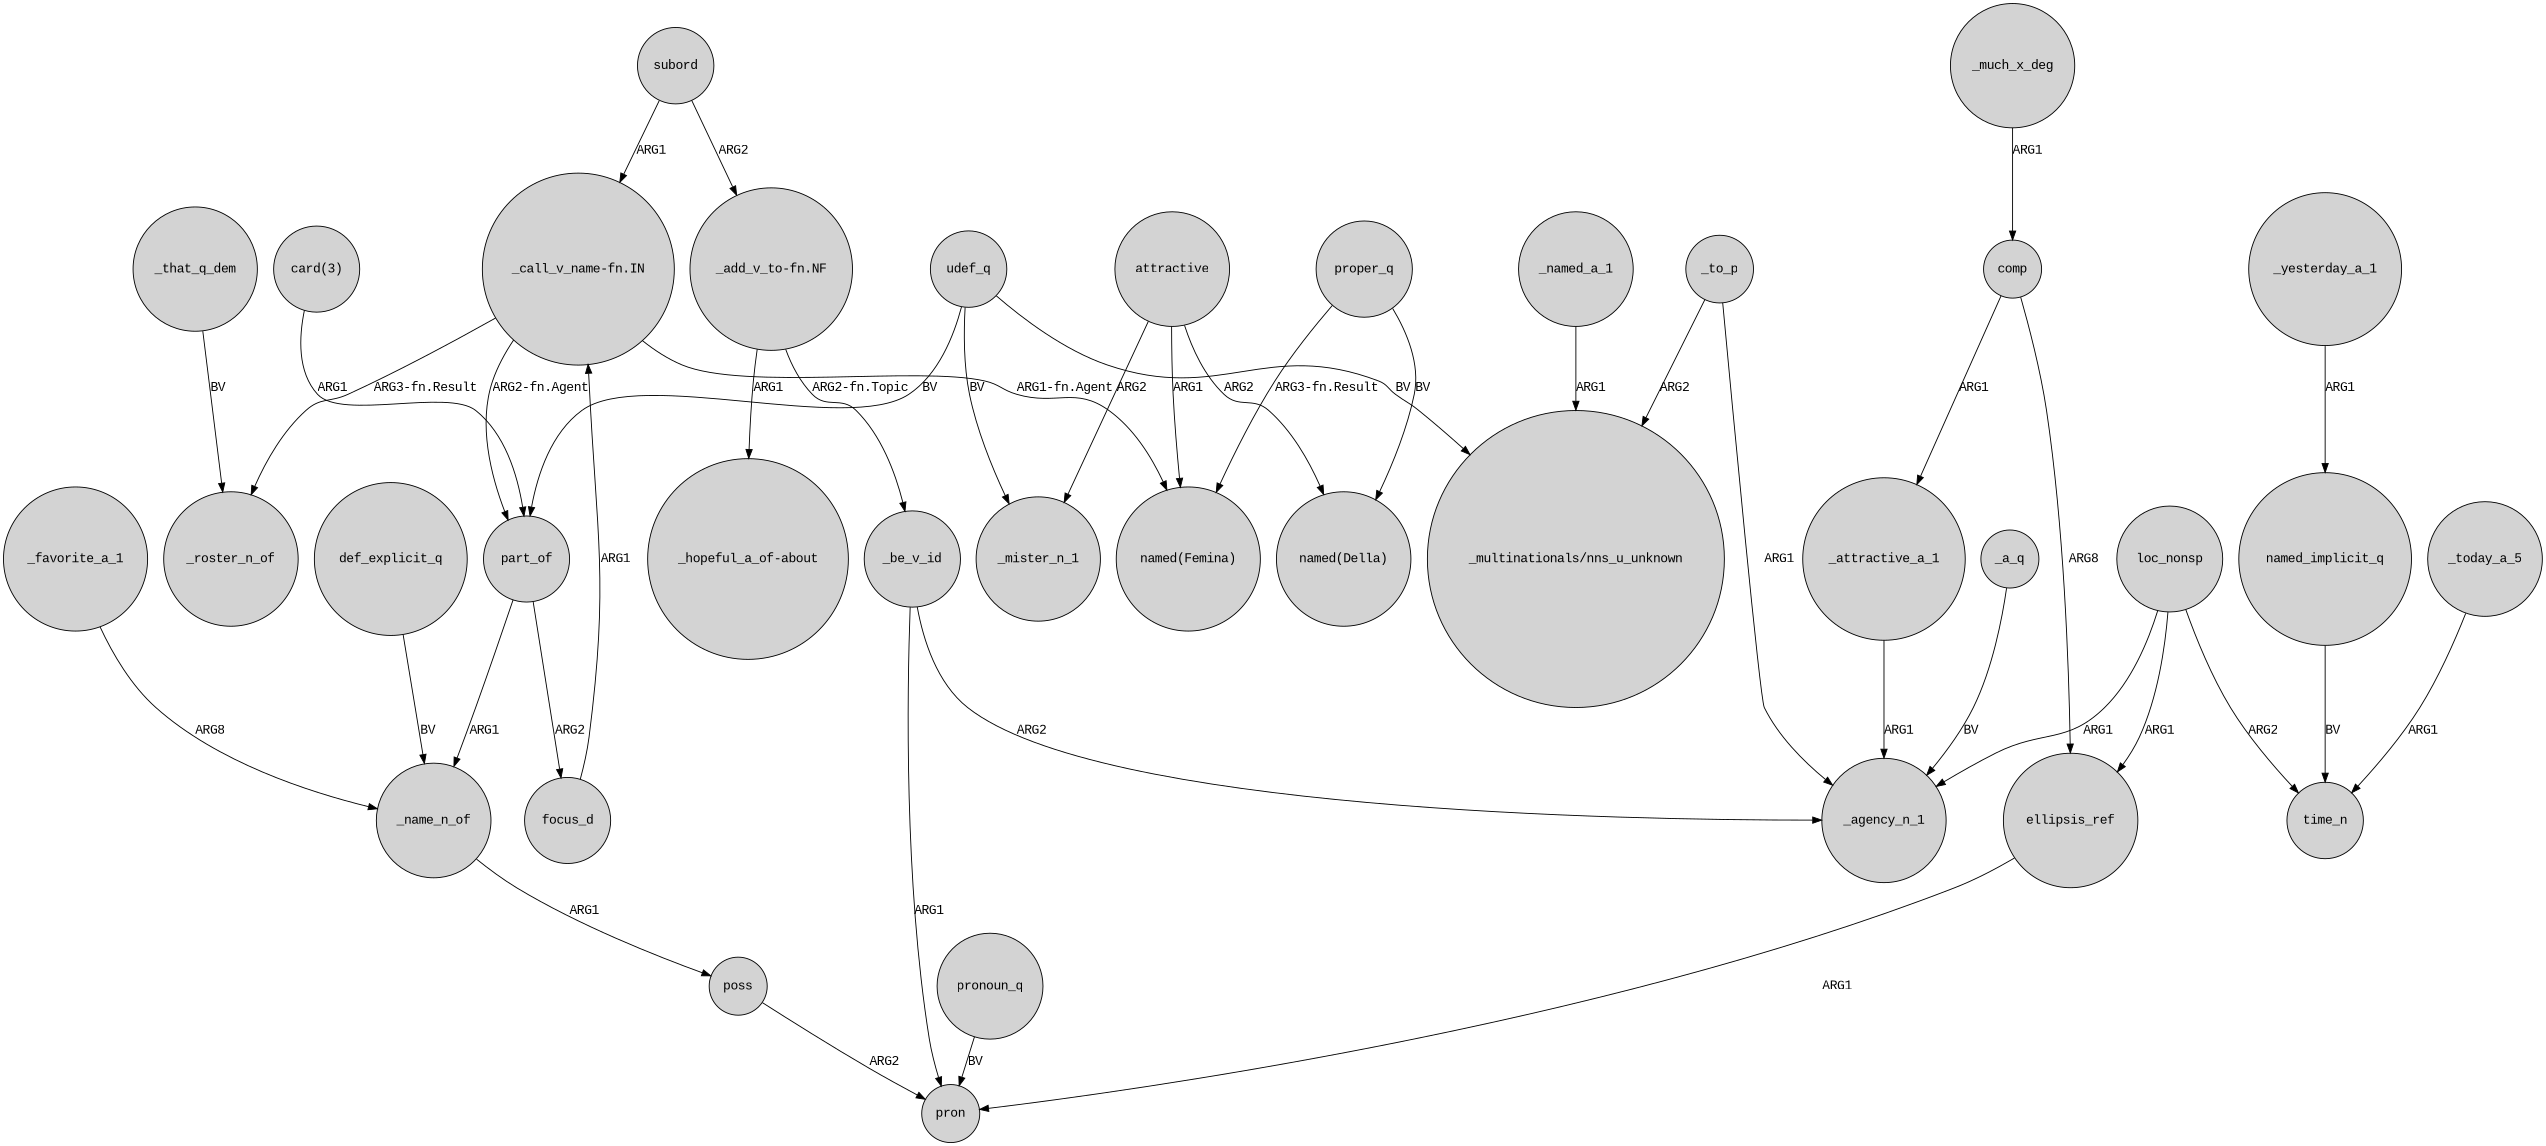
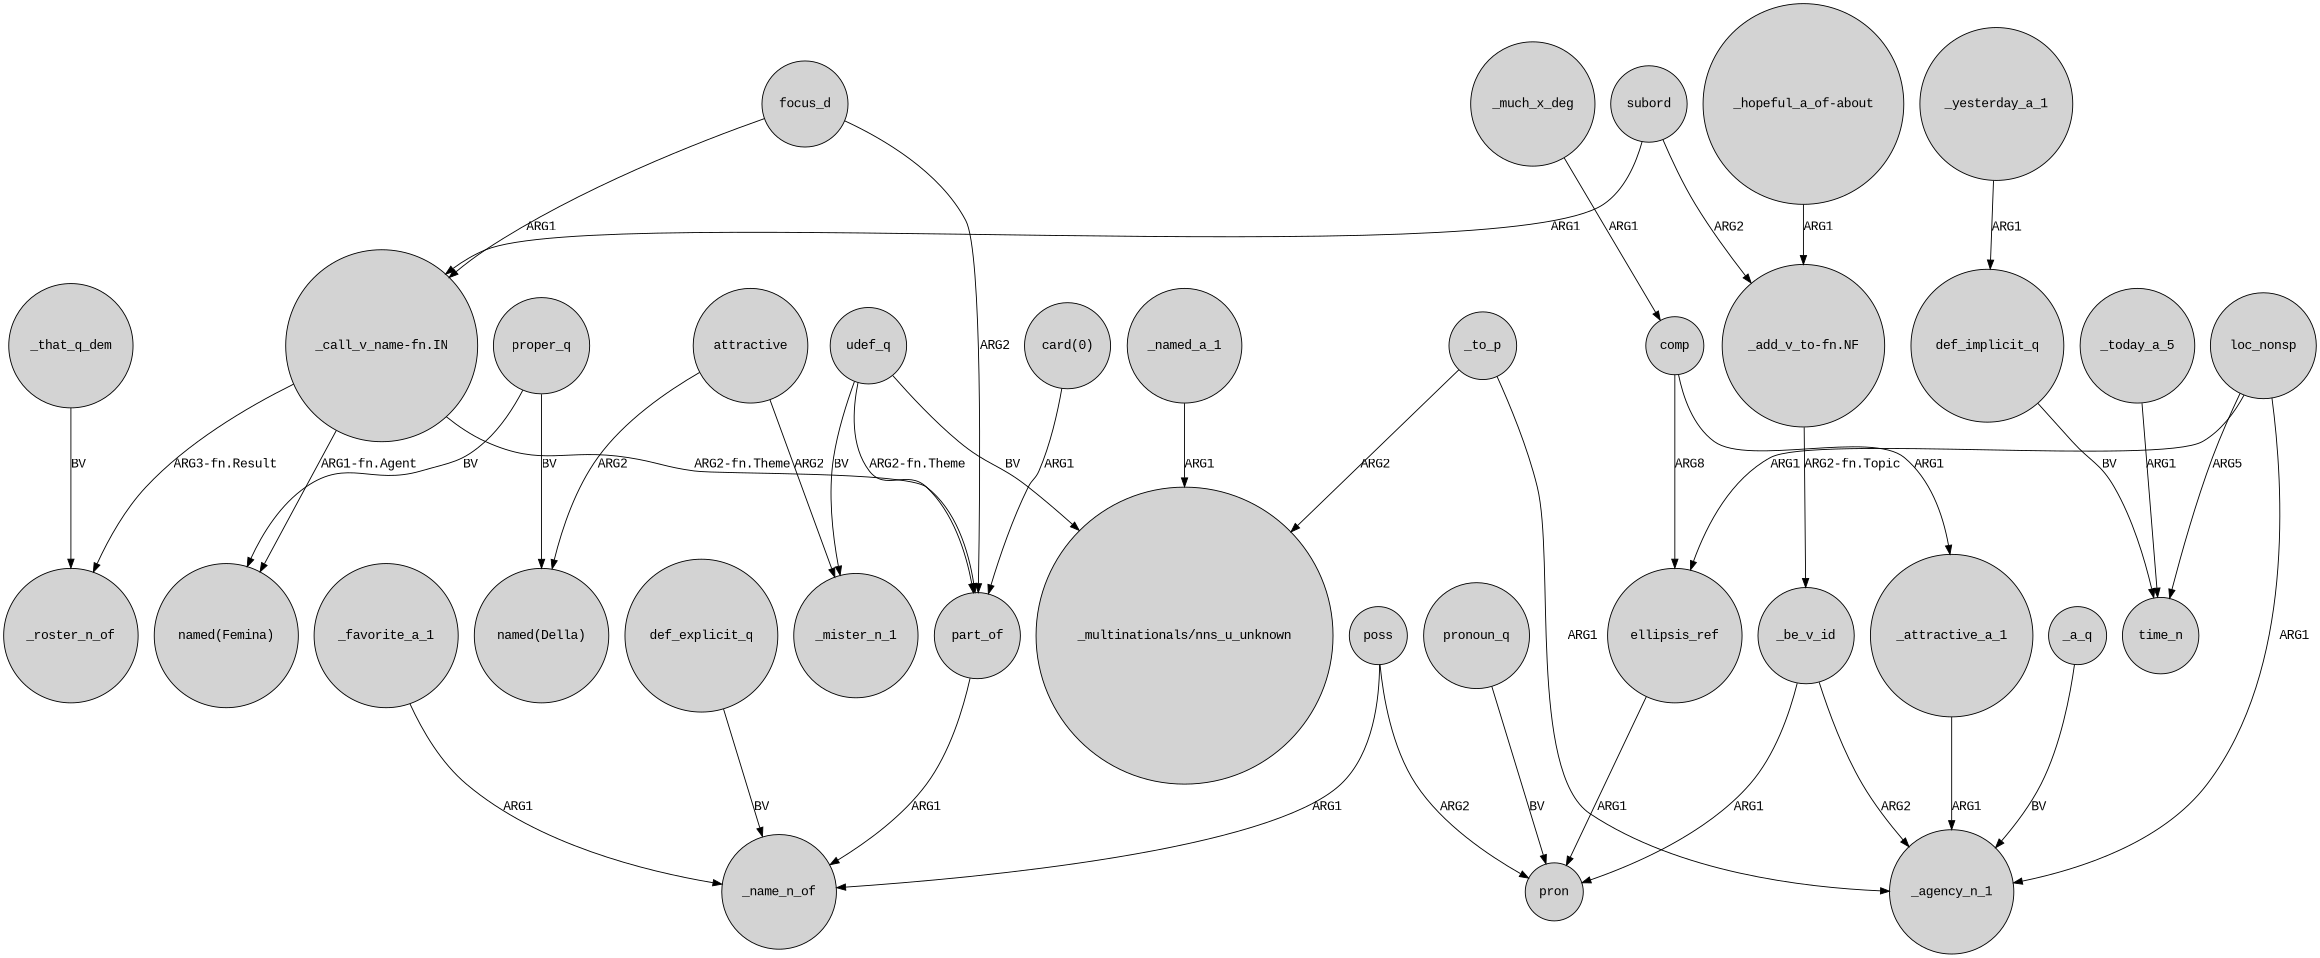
node "card(3)": label "card(3)" -> "card(0)"
edge "_call_v_name-fn.IN" -> "part_of": label "ARG2-fn.Agent" -> "ARG2-fn.Theme"
edge "udef_q" -> "part_of": label "BV" -> "ARG2-fn.Theme"
edge "proper_q" -> "named(Femina)": label "ARG3-fn.Result" -> "BV"
edge "_add_v_to-fn.NF" -> "_hopeful_a_of-about": reversed
edge "attractive" -> "named(Femina)": removed, label "ARG1"
node "named_implicit_q": label "named_implicit_q" -> "def_implicit_q"
edge "part_of" -> "focus_d": reversed
edge "_favorite_a_1" -> "_name_n_of": label "ARG8" -> "ARG1"
edge "loc_nonsp" -> "time_n": label "ARG2" -> "ARG5"
edge "_name_n_of" -> "poss": reversed
